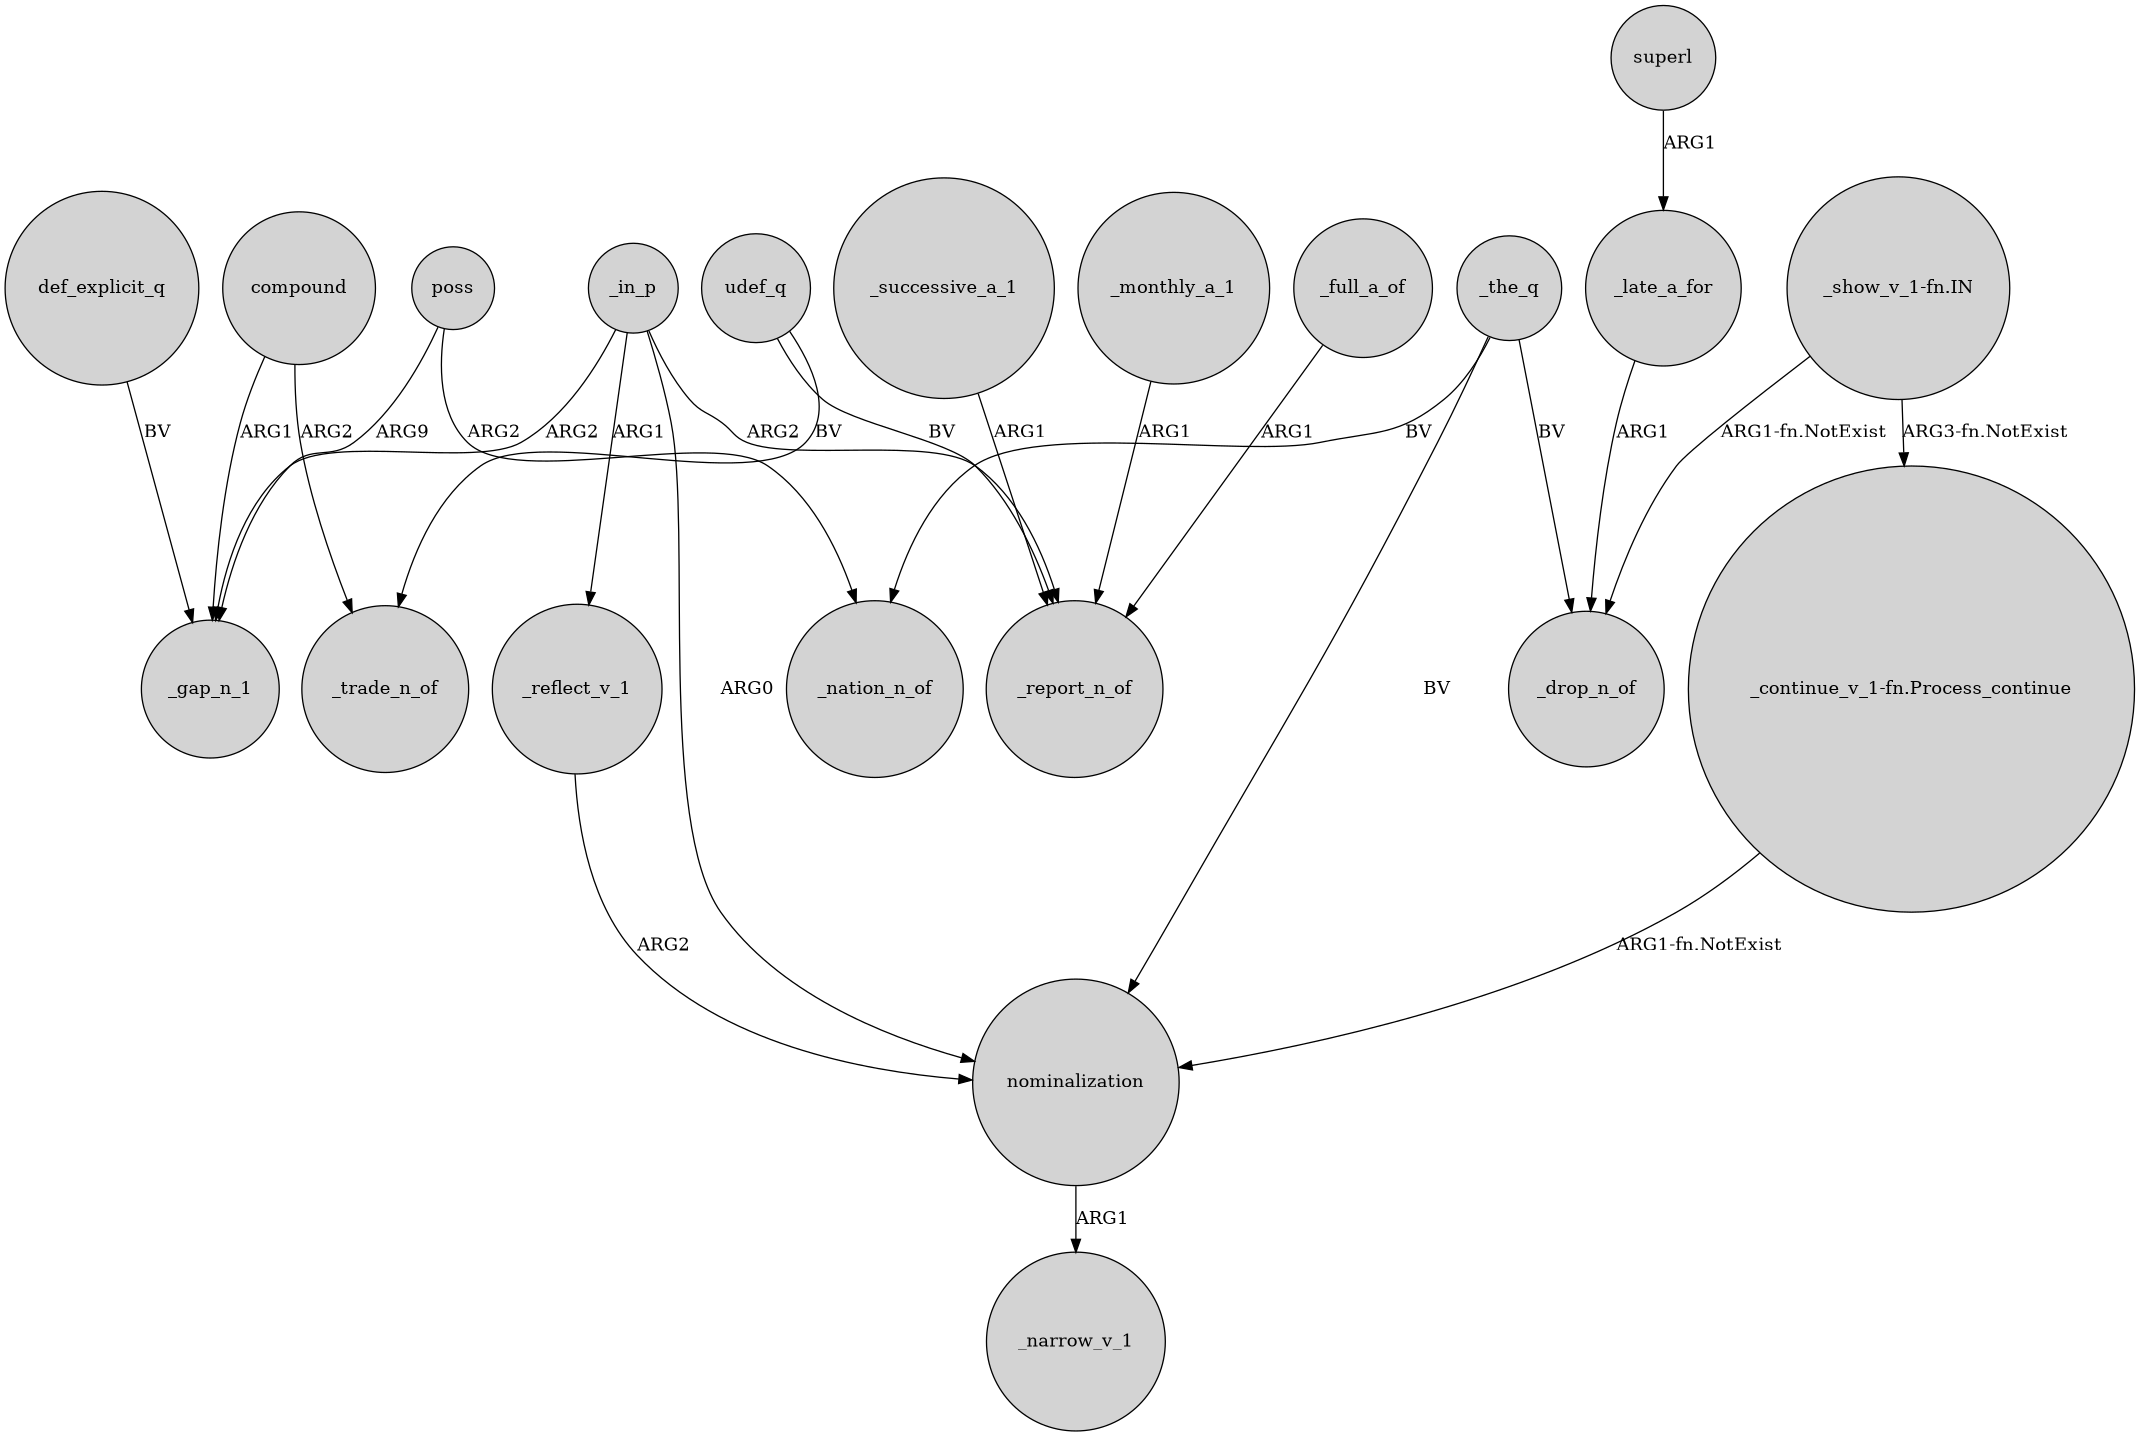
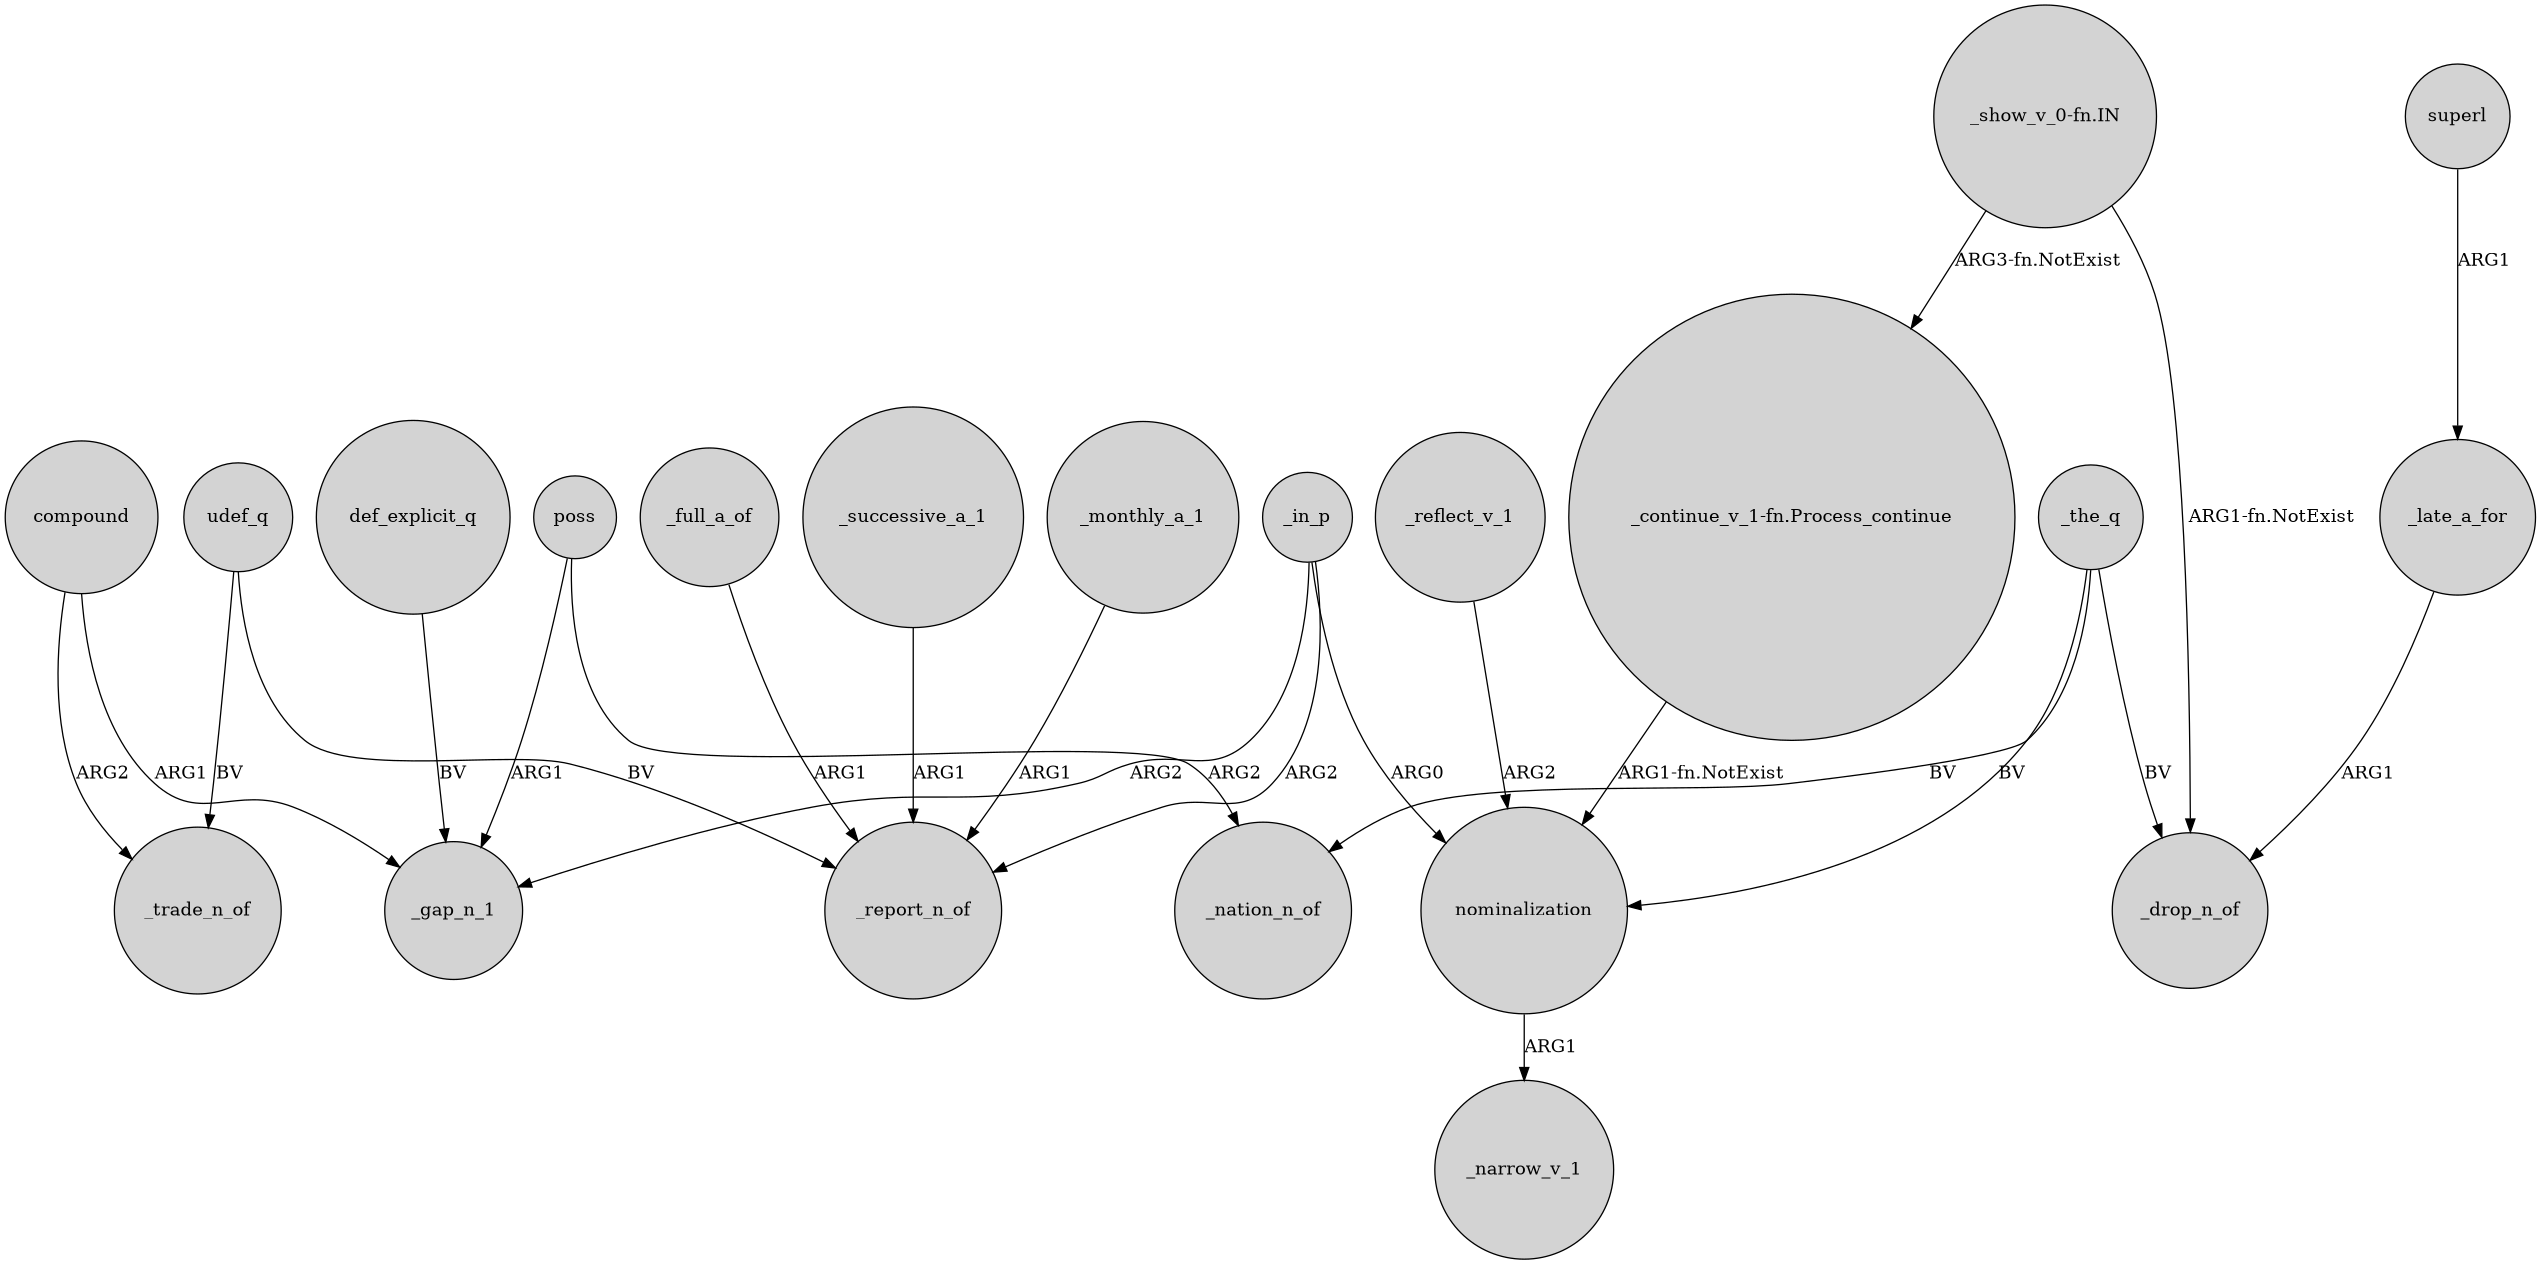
node "_show_v_1-fn.IN": label "_show_v_1-fn.IN" -> "_show_v_0-fn.IN"
edge "poss" -> "_gap_n_1": label "ARG9" -> "ARG1"
edge "_in_p" -> "_reflect_v_1": removed, label "ARG1"
